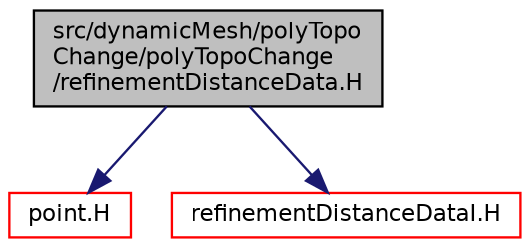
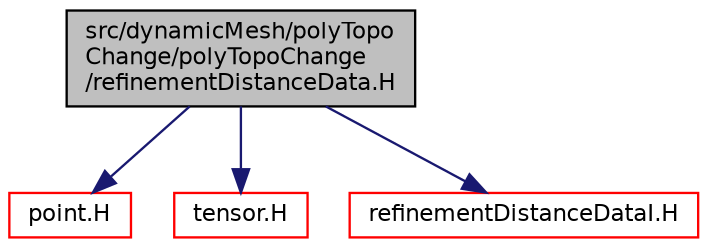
node "tensor.H": added
